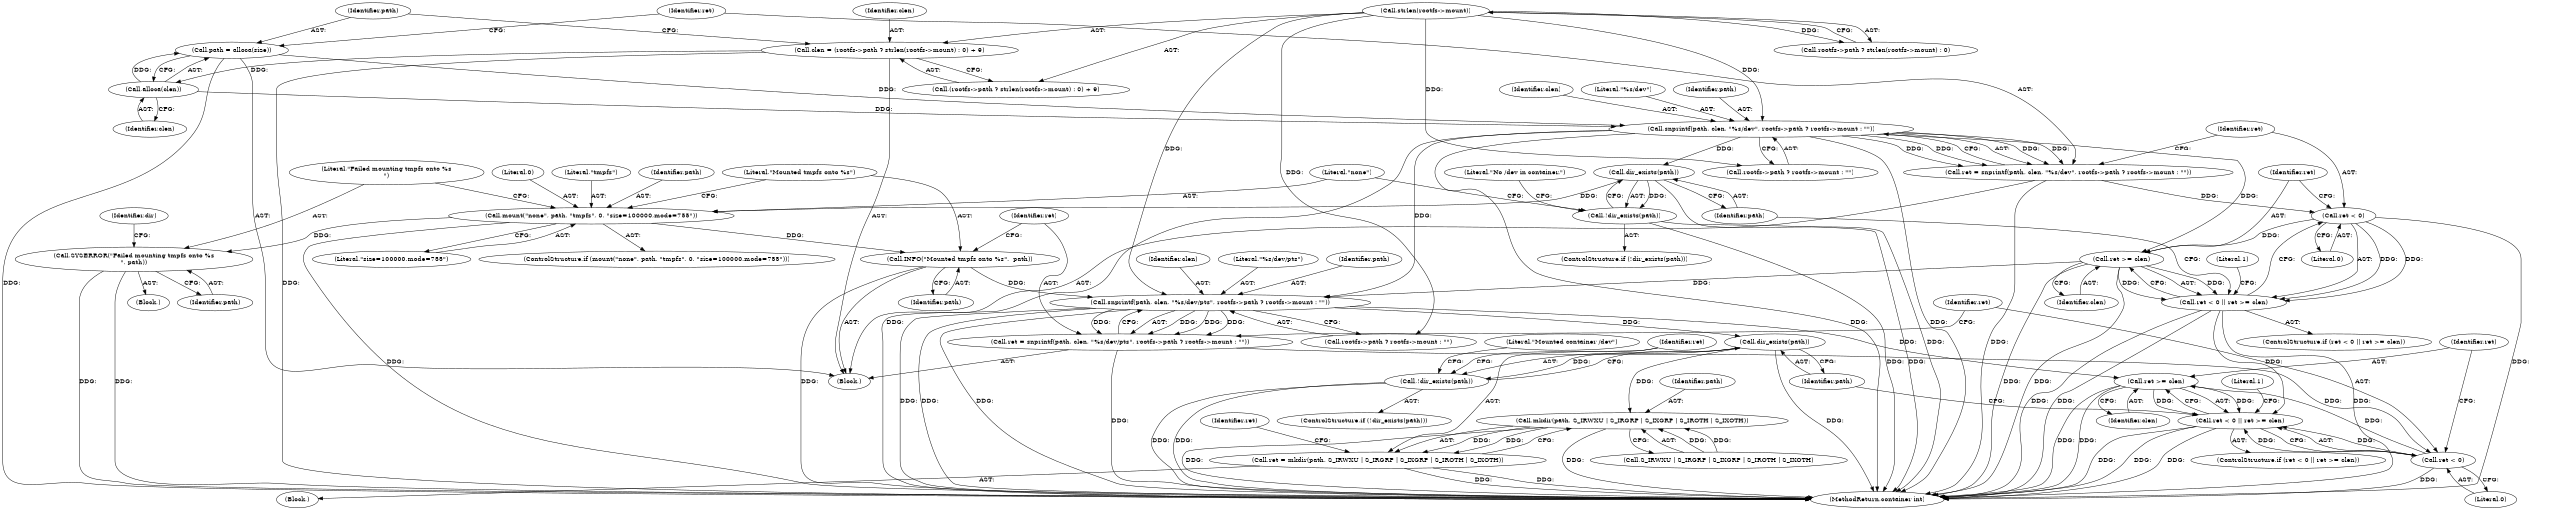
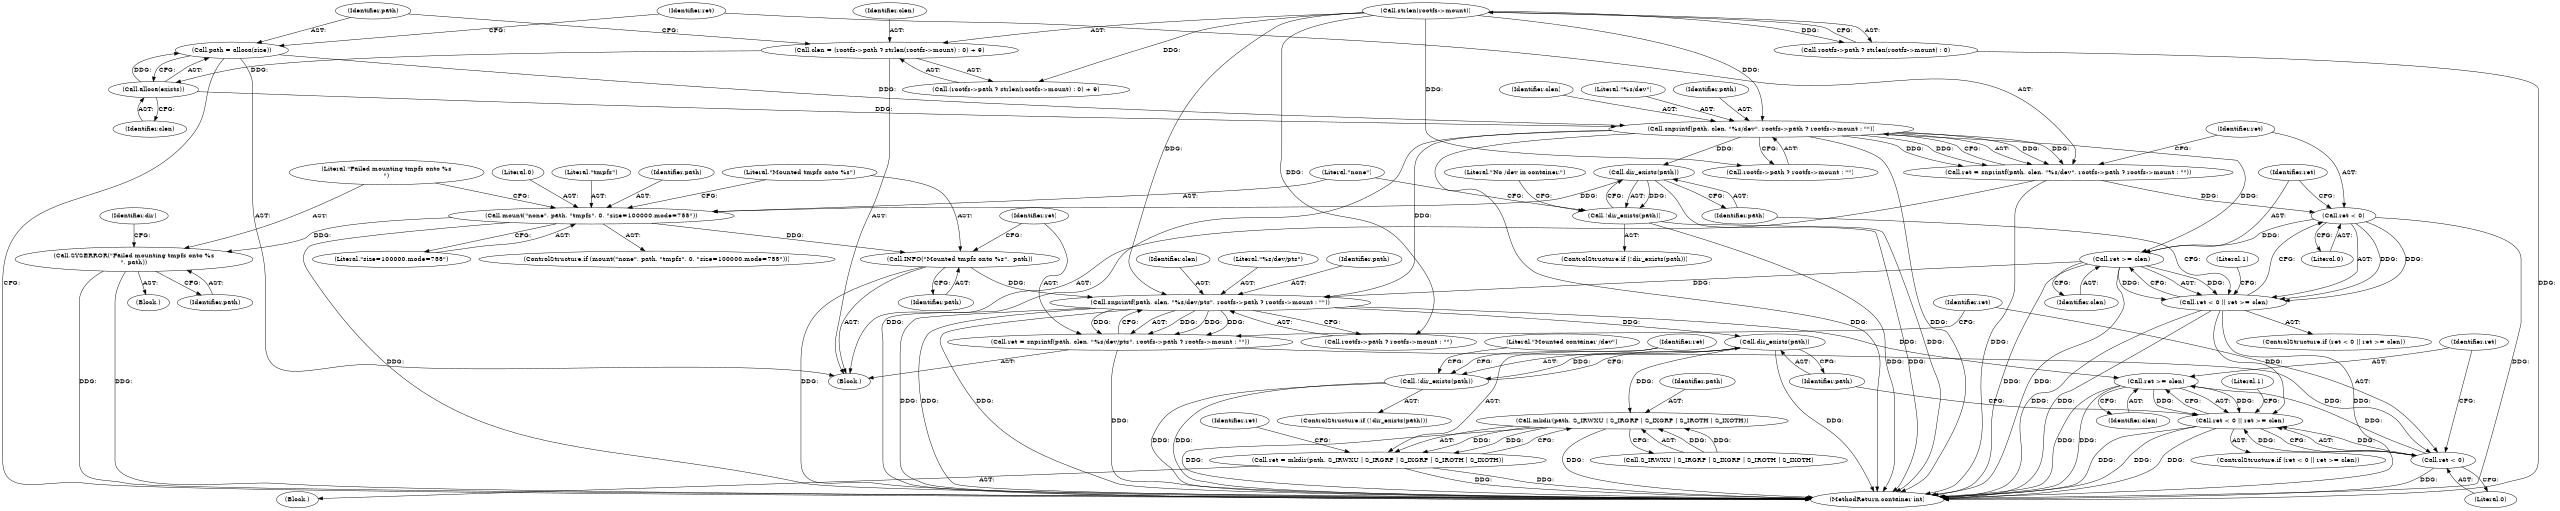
edge "(Call,strlen(rootfs->mount))" -> "(Call,(rootfs->path ? strlen(rootfs->mount) : 0) + 9)": label "AST: " -> "DDG: "
edge "(Call,clen = (rootfs->path ? strlen(rootfs->mount) : 0) + 9)" -> "(Call,(rootfs->path ? strlen(rootfs->mount) : 0) + 9)": label "CFG: " -> "AST: "
node "(Call,alloca(clen))": label "(Call,alloca(clen))" -> "(Call,alloca(exists))"
edge "(Call,path = alloca(size))" -> "(MethodReturn,container int)": label "DDG: " -> "CFG: "
edge "(Call,clen = (rootfs->path ? strlen(rootfs->mount) : 0) + 9)" -> "(MethodReturn,container int)": now "(Call,rootfs->path ? strlen(rootfs->mount) : 0)" -> "(MethodReturn,container int)"
